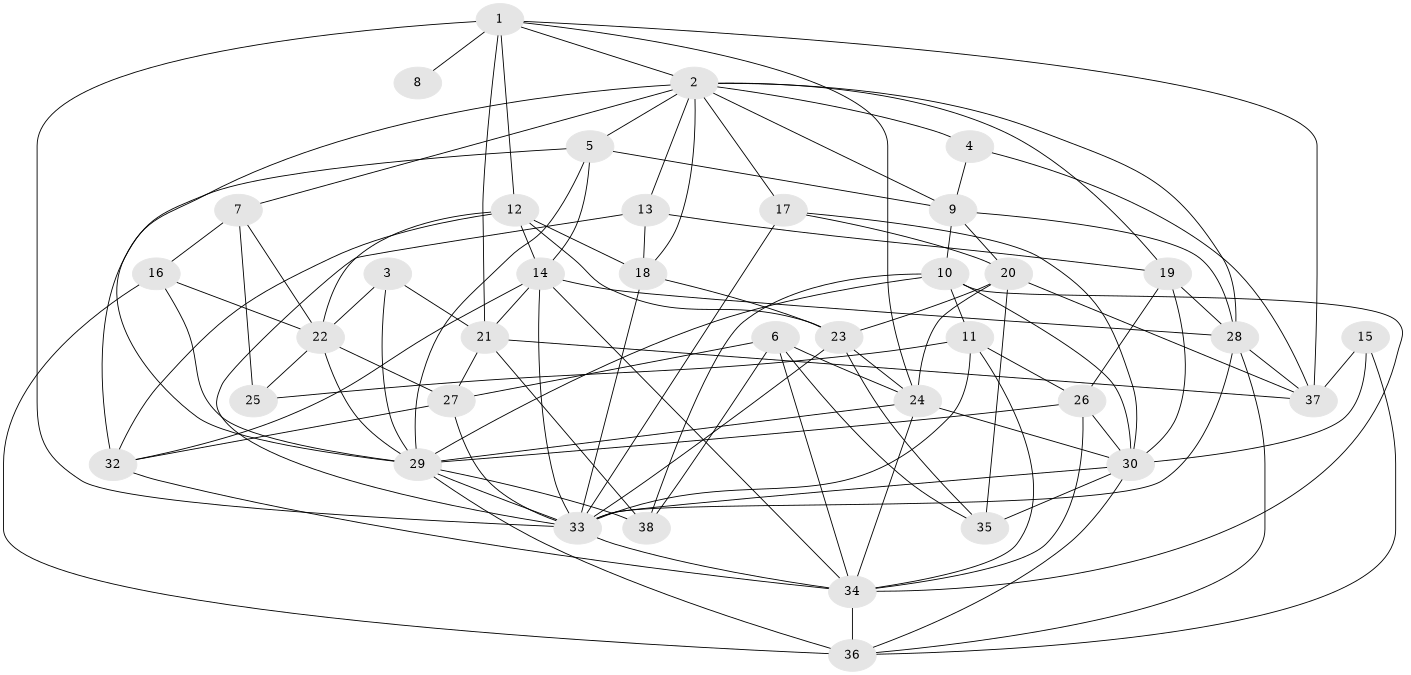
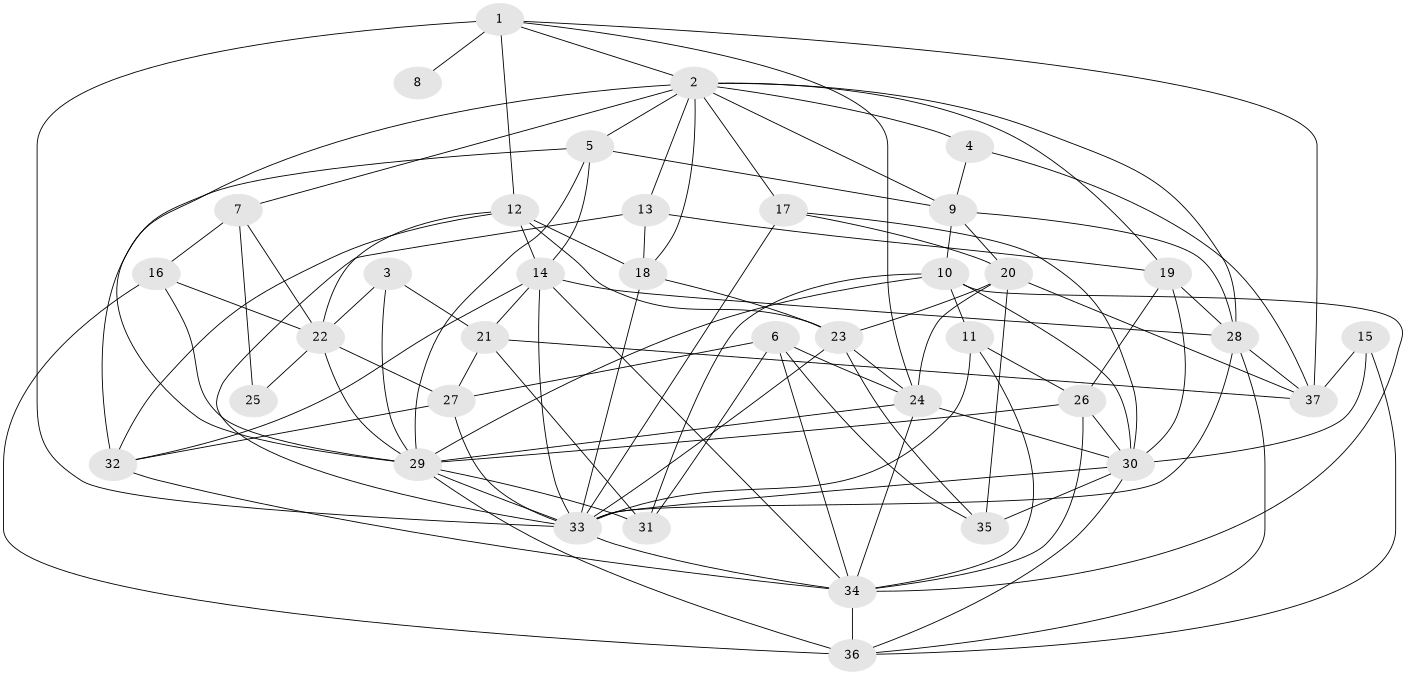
edge "1" -- "21": removed
edge "11" -- "25": removed
node "38": label "38" -> "31"
